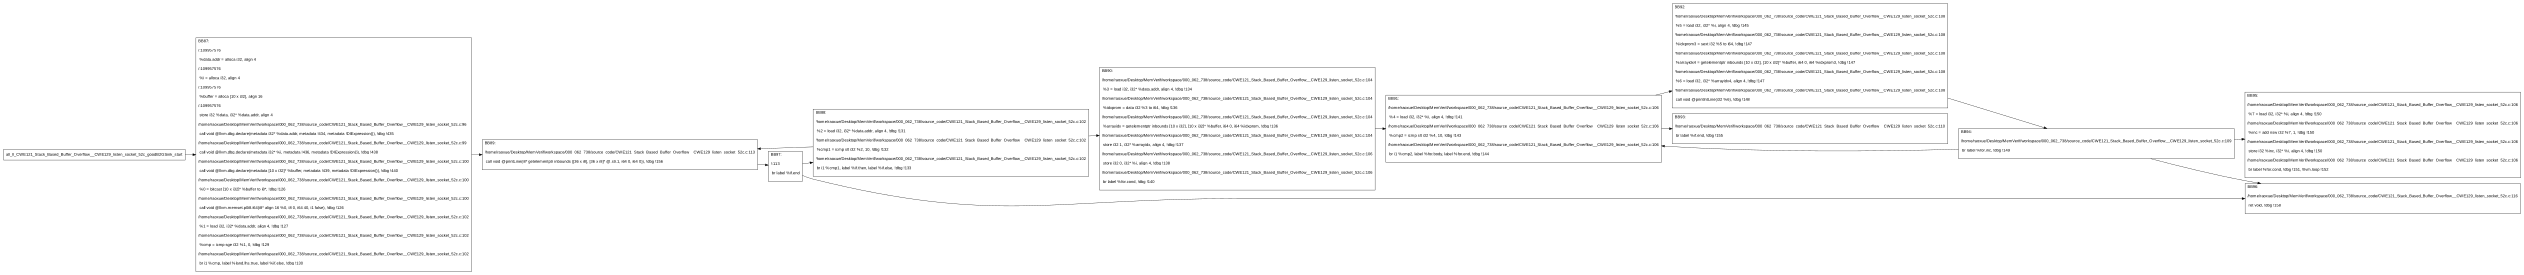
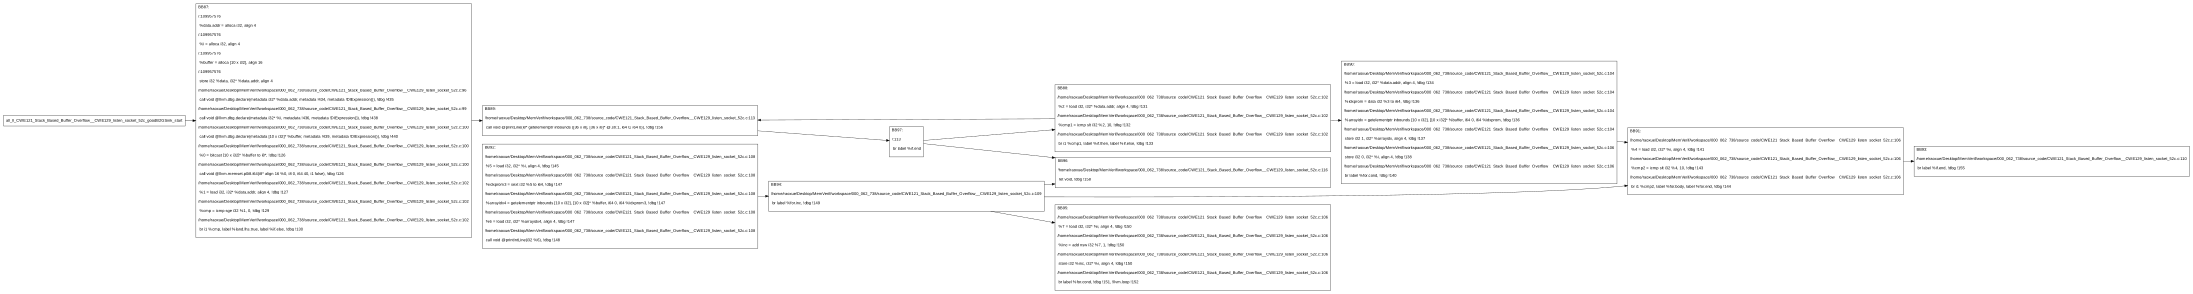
edge "BB91:" -> "BB92:": removed
